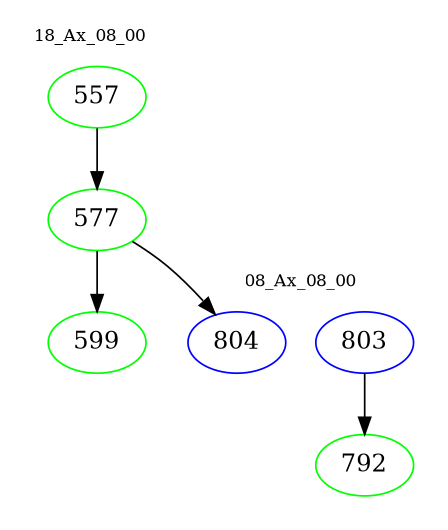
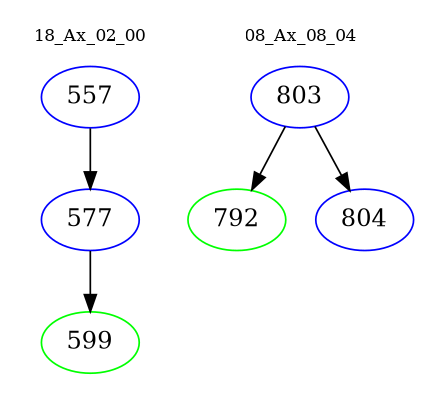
cluster "18_Ax_08_00": label "18_Ax_08_00" -> "18_Ax_02_00"
node "557": color green -> blue
node "577": color green -> blue
cluster "08_Ax_08_00": label "08_Ax_08_00" -> "08_Ax_08_04"
edge "577" -> "804": now "803" -> "804"
